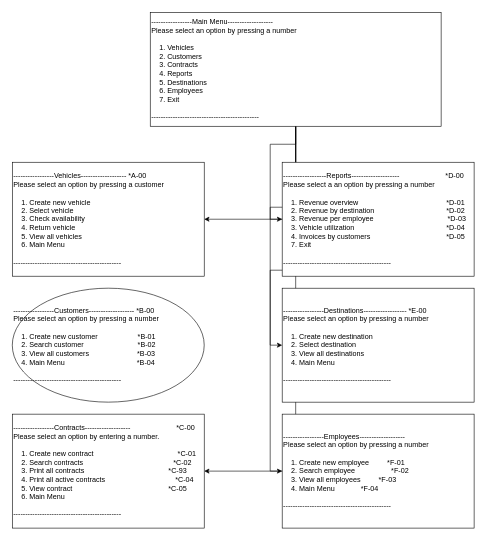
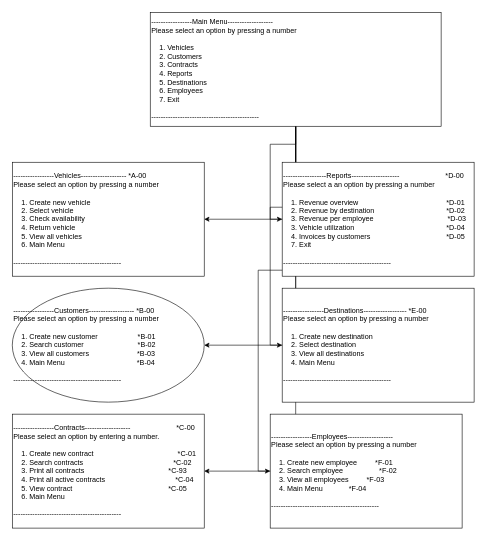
node "-----------------Vehicles------------------- *A-00 Please select an option by pressing a customer 1. Create new vehicle 2. Select vehicle 3. Check availability 4. Return vehicle 5. View all vehicles 6. Main Menu ---------------------------------------------": label "-----------------Vehicles------------------- *A-00 Please select an option by pressing a customer 1. Create new vehicle 2. Select vehicle 3. Check availability 4. Return vehicle 5. View all vehicles 6. Main Menu ---------------------------------------------" -> "-----------------Vehicles------------------- *A-00 Please select an option by pressing a number 1. Create new vehicle 2. Select vehicle 3. Check availability 4. Return vehicle 5. View all vehicles 6. Main Menu ---------------------------------------------"
edge "-----------------Main Menu------------------- Please select an option by pressing a number 1. Vehicles 2. Customers 3. Contracts 4. Reports 5. Destinations 6. Employees 7. Exit ---------------------------------------------" -> "-----------------Customers------------------- *B-00 Please select an option by pressing a number 1. Create new customer *B-01 2. Search customer *B-02 3. View all customers *B-03 4. Main Menu *B-04 ---------------------------------------------": added
node "-----------------Employees------------------- Please select an option by pressing a number 1. Create new employee *F-01 2. Search employee *F-02 3. View all employees *F-03 4. Main Menu *F-04 ---------------------------------------------": moved (378, 471) -> (366, 471)
